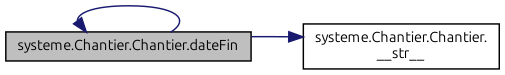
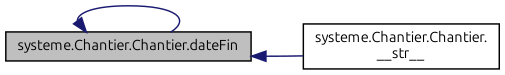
edge "systeme.Chantier.Chantier.dateFin" -> "systeme.Chantier.Chantier. __str__": reversed
